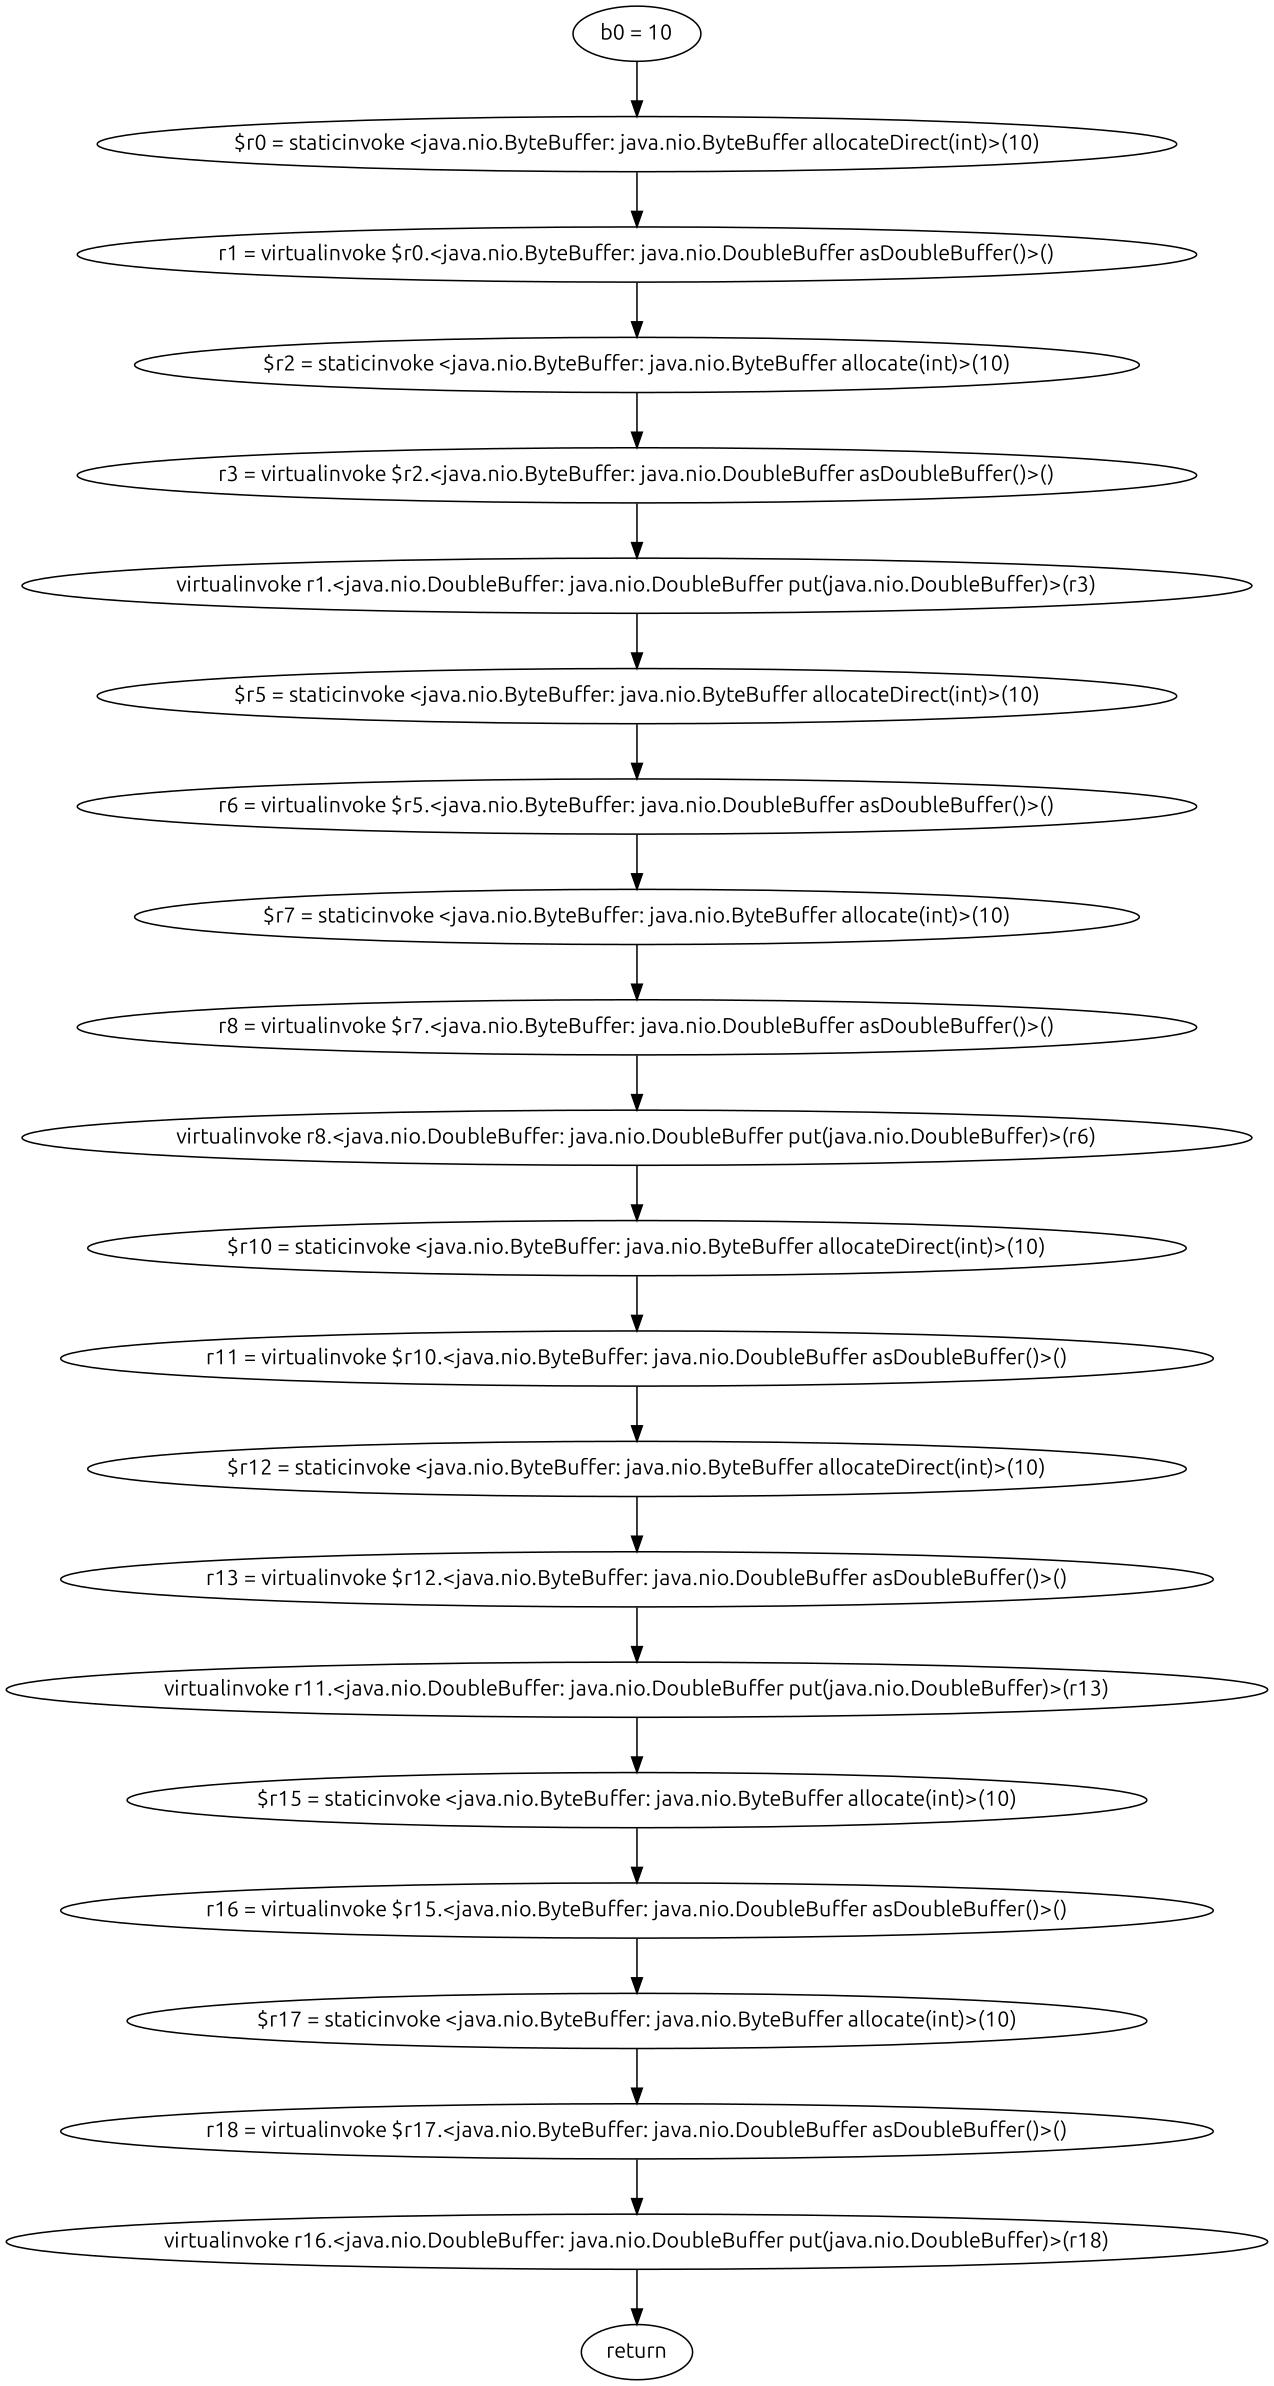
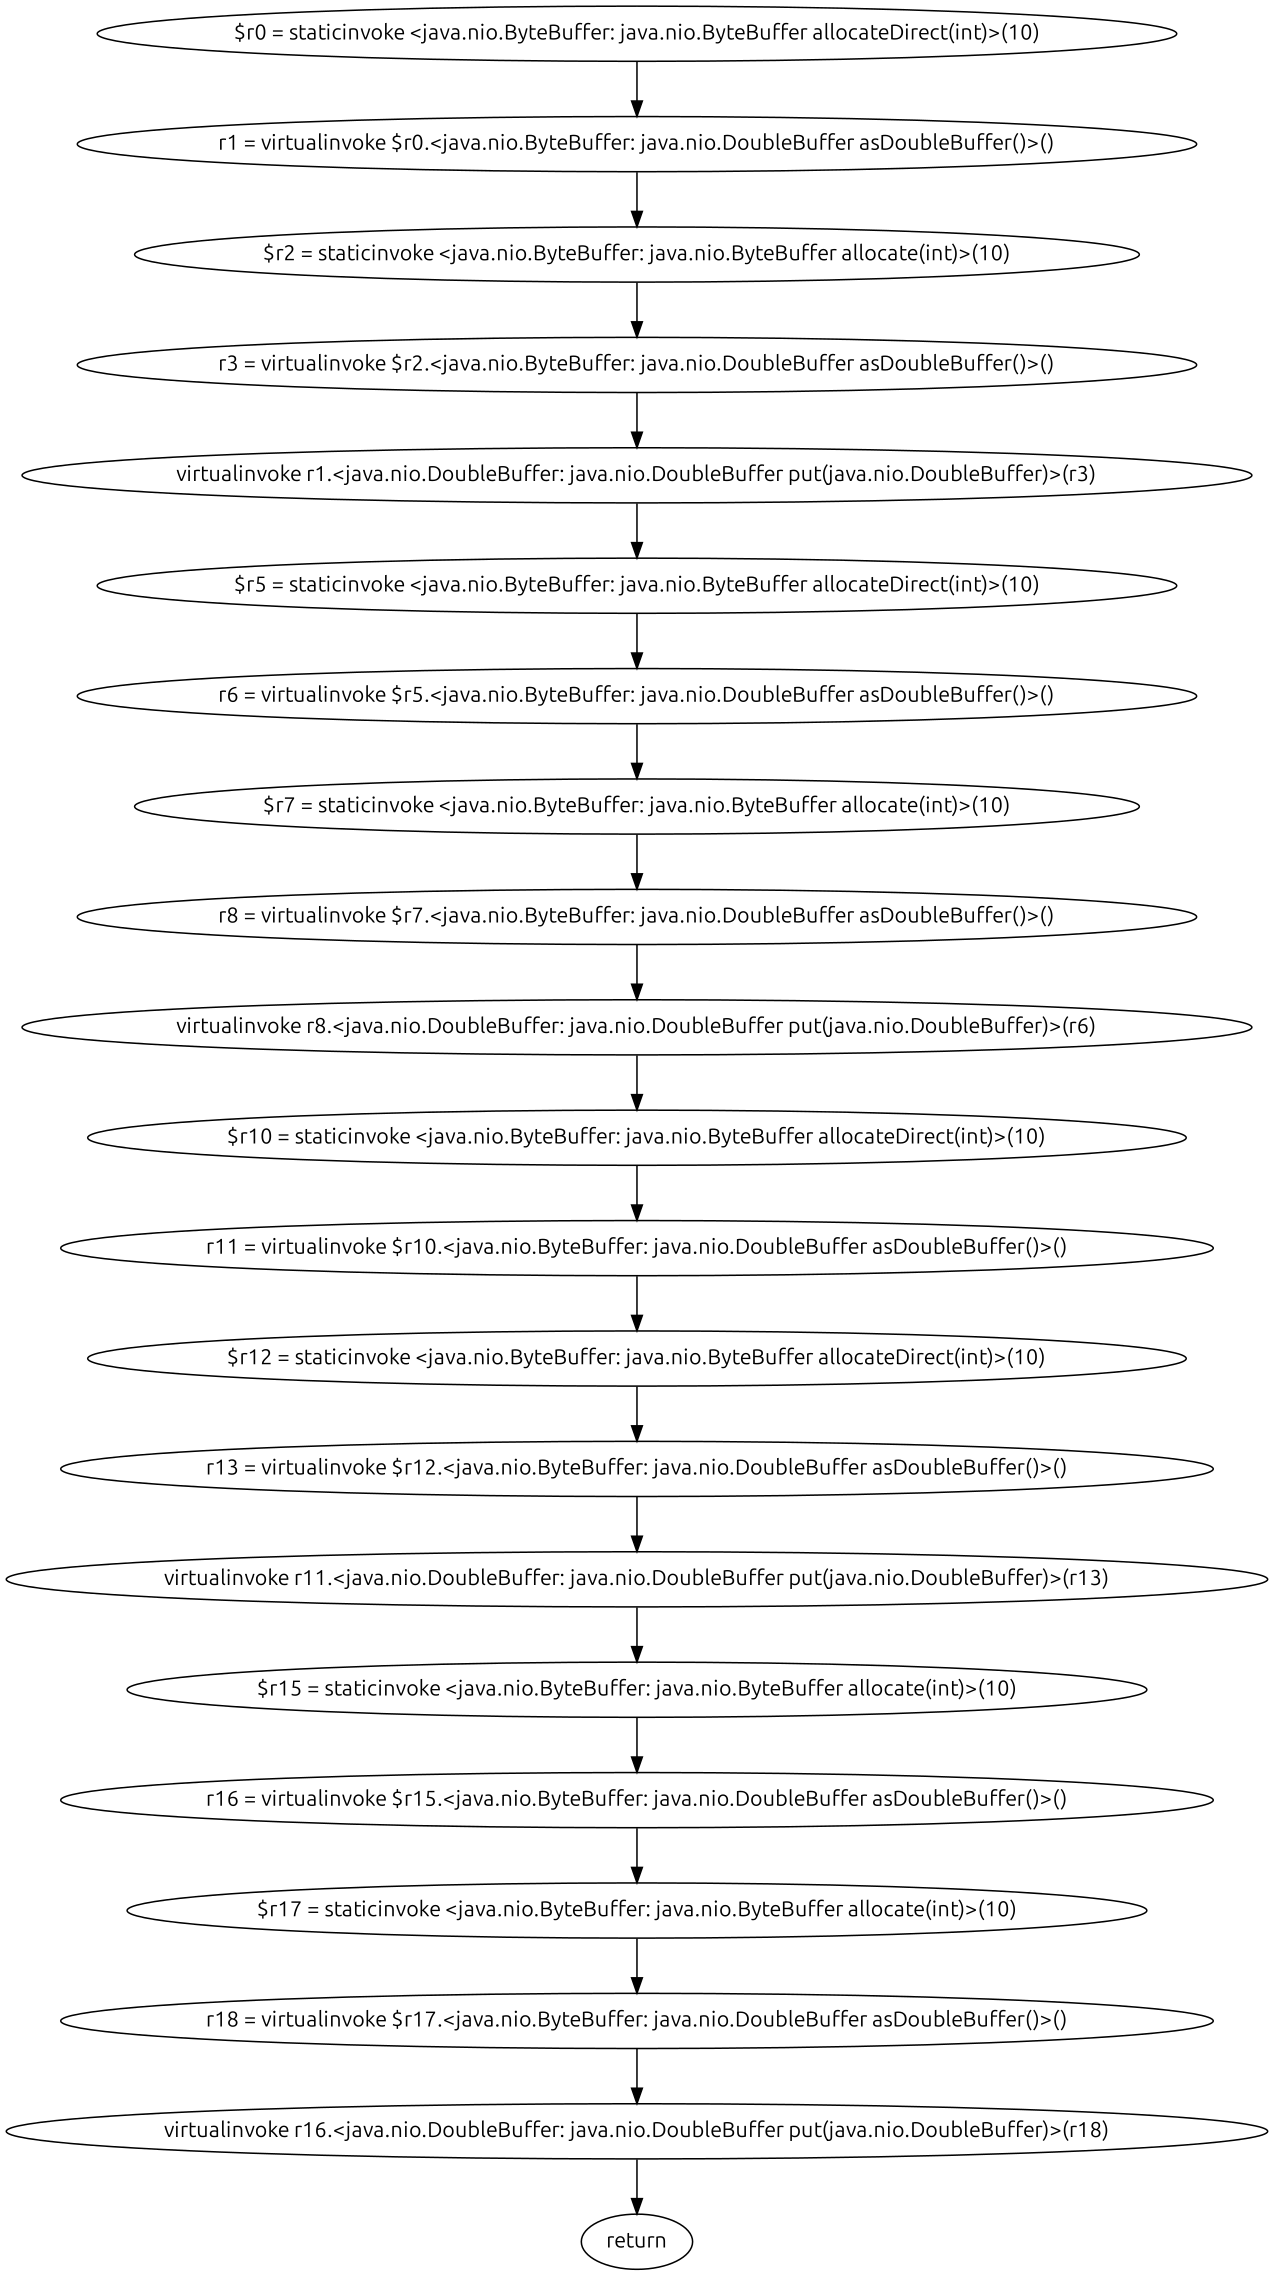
node "b0 = 10": removed
